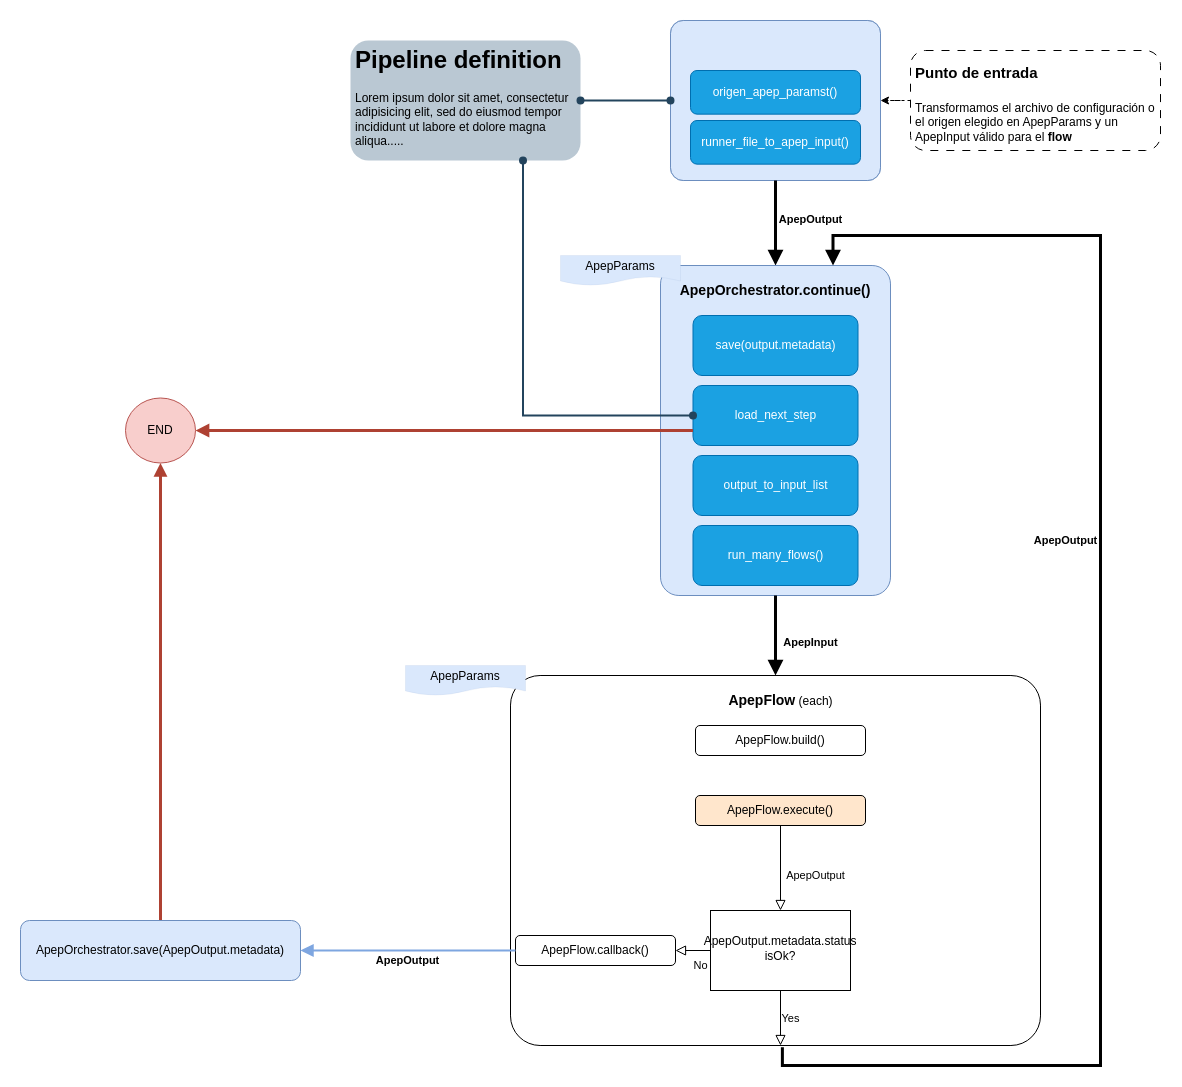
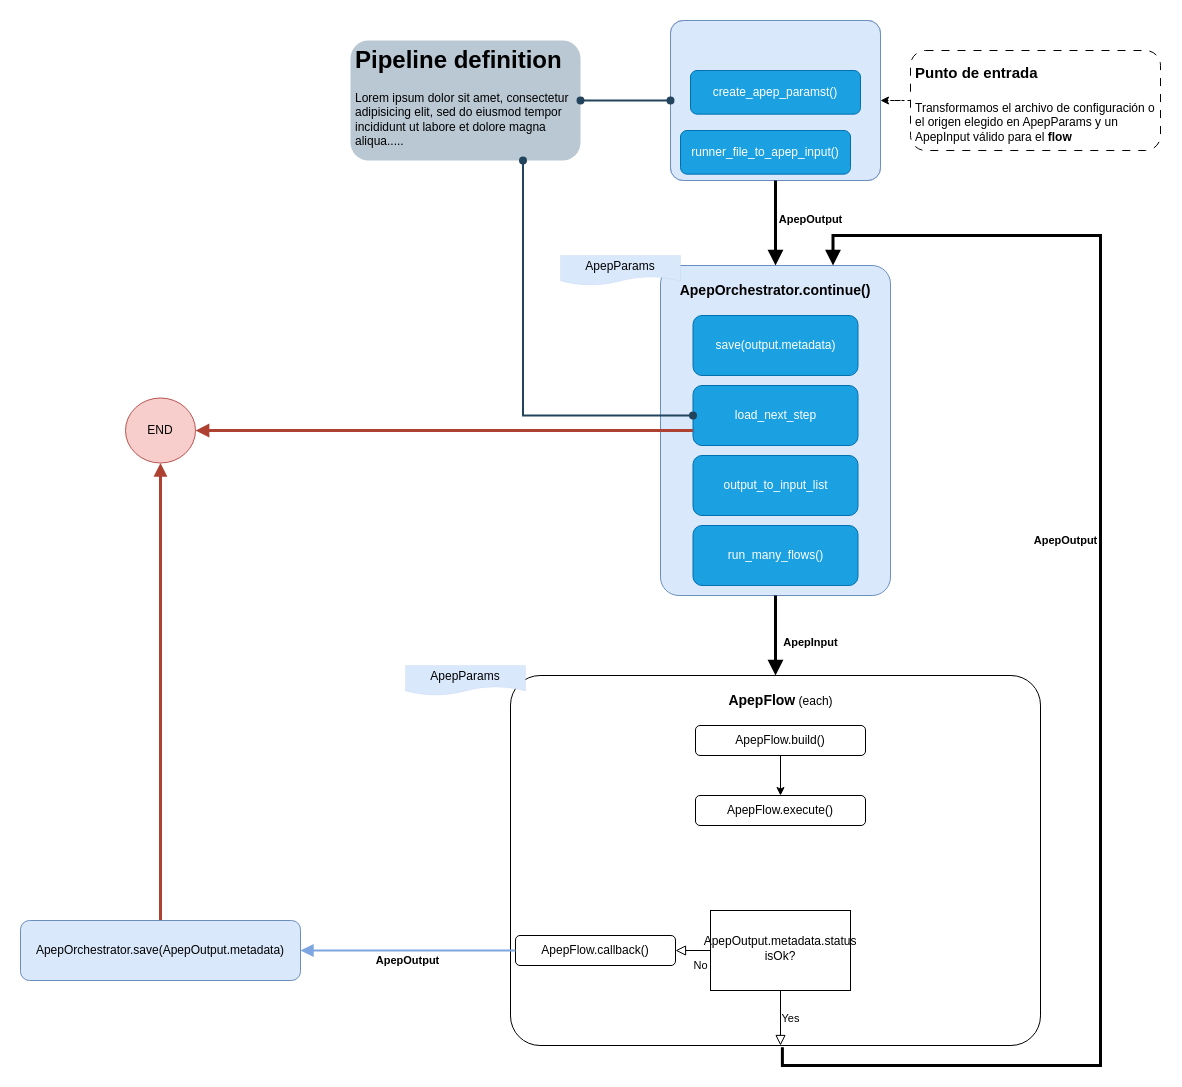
node "origen_apep_paramst()": label "origen_apep_paramst()" -> "create_apep_paramst()"
node "runner_file_to_apep_input()": moved (776, 142) -> (766, 152)
edge "ApepFlow.build()" -> "ApepFlow.execute()": added
node "ApepFlow.execute()": fillcolor #ffe6cc -> #ffffff
edge "ApepFlow.execute()" -> "ApepOutput.metadata.status isOk?": removed, label "ApepOutput"
